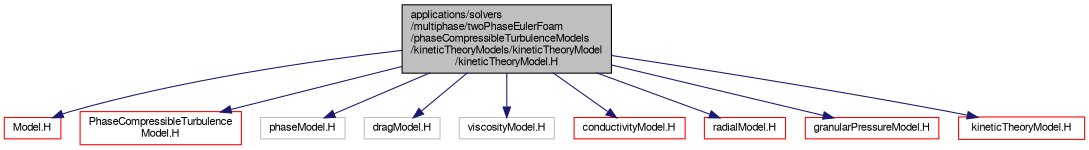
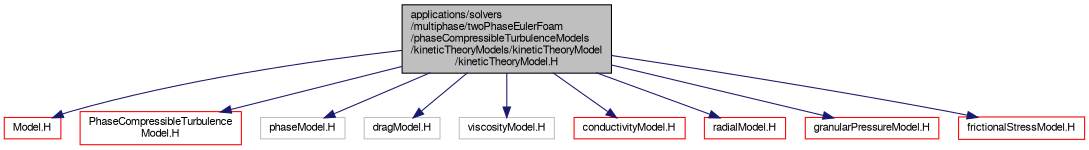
node "kineticTheoryModel.H": label "kineticTheoryModel.H" -> "frictionalStressModel.H"
